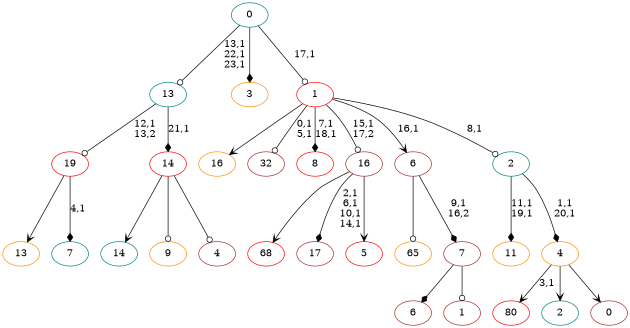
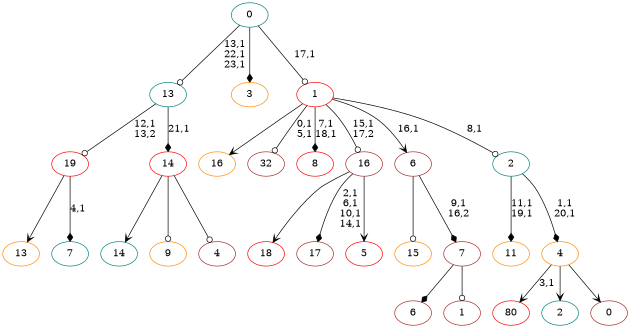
node "68": label "68" -> "18"
node "65": label "65" -> "15"
